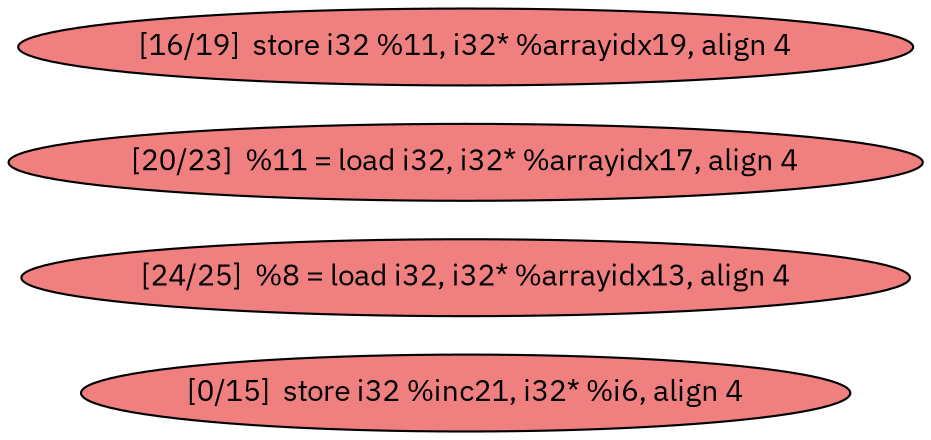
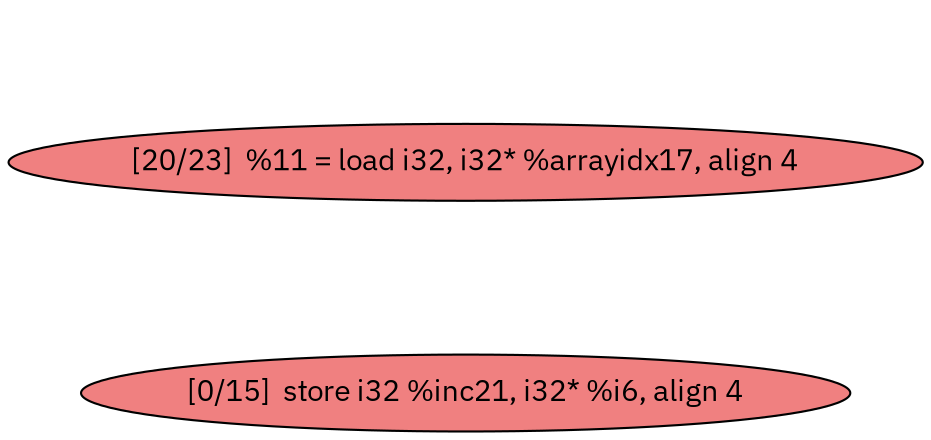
node "[16/19]  store i32 %11, i32* %arrayidx19, align 4": removed
node "[24/25]  %8 = load i32, i32* %arrayidx13, align 4": removed
